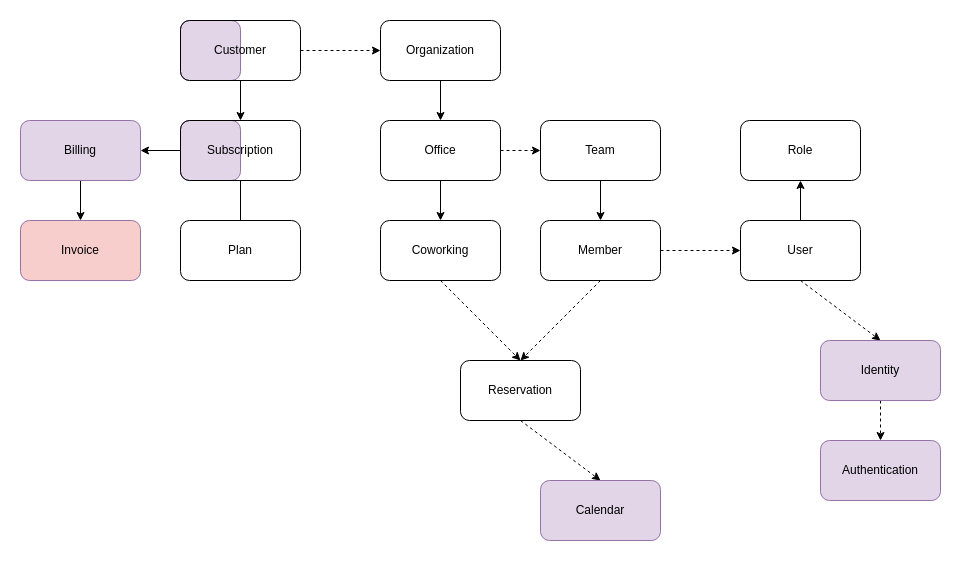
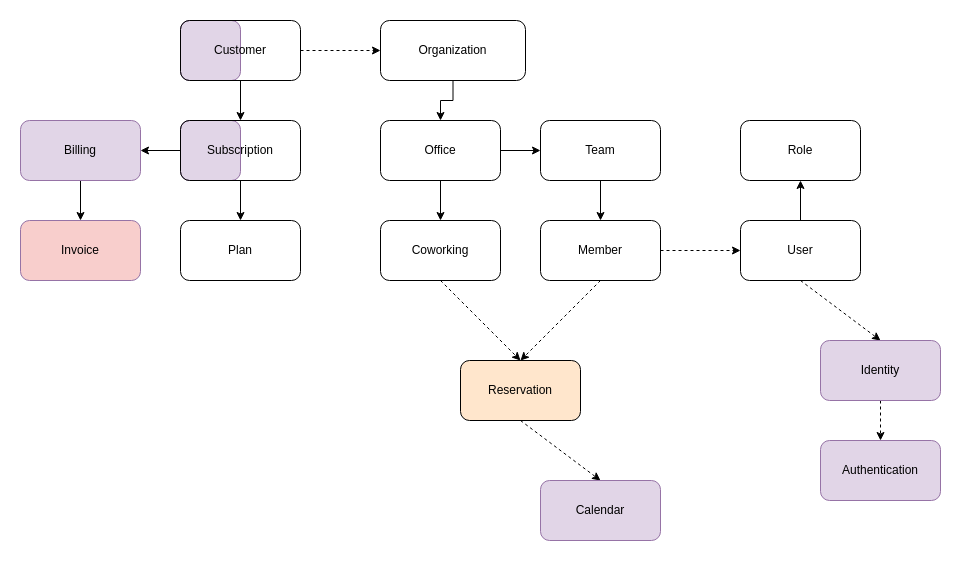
node "Organization": size 120x60 -> 145x60
edge "Office" -> "Team": style dashed -> solid
edge "Subscription" -- "Plan": arrowhead none -> classic
node "Reservation": fillcolor #ffffff -> #ffe6cc
